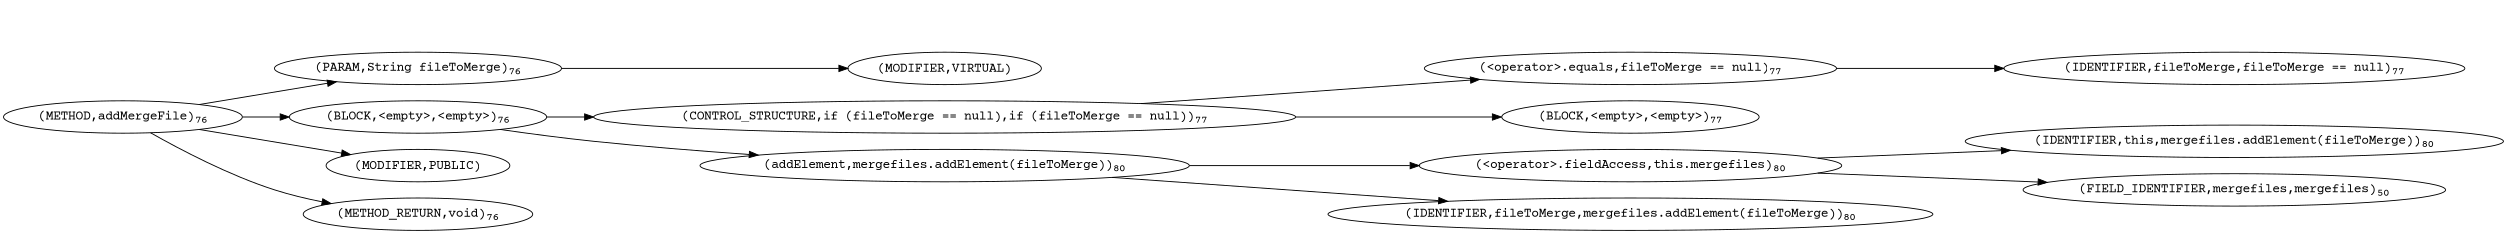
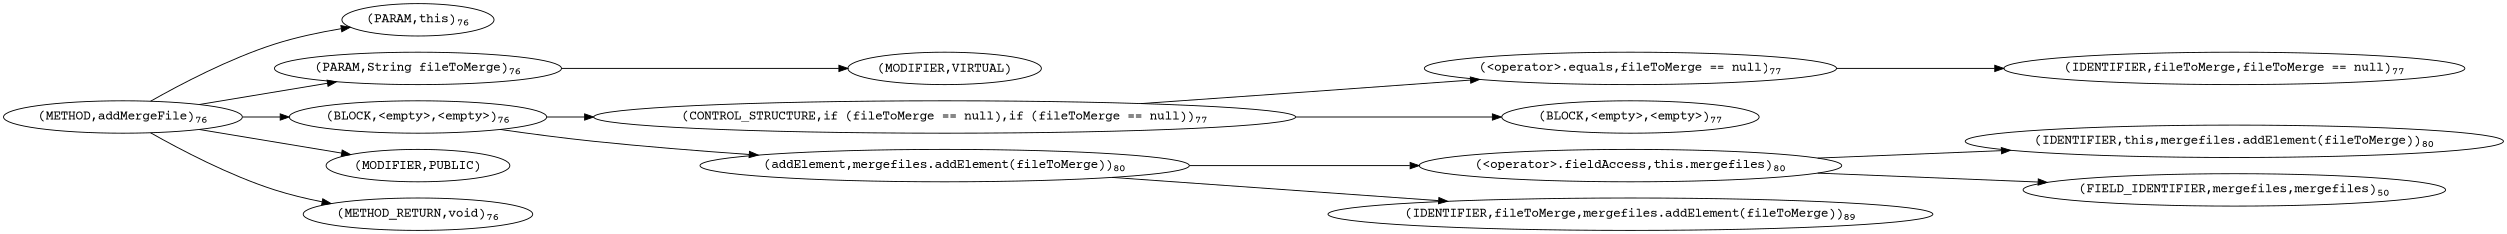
node "(PARAM,this)": added
node "(IDENTIFIER,fileToMerge,mergefiles.addElement(fileToMerge))": text "80" -> "89"
